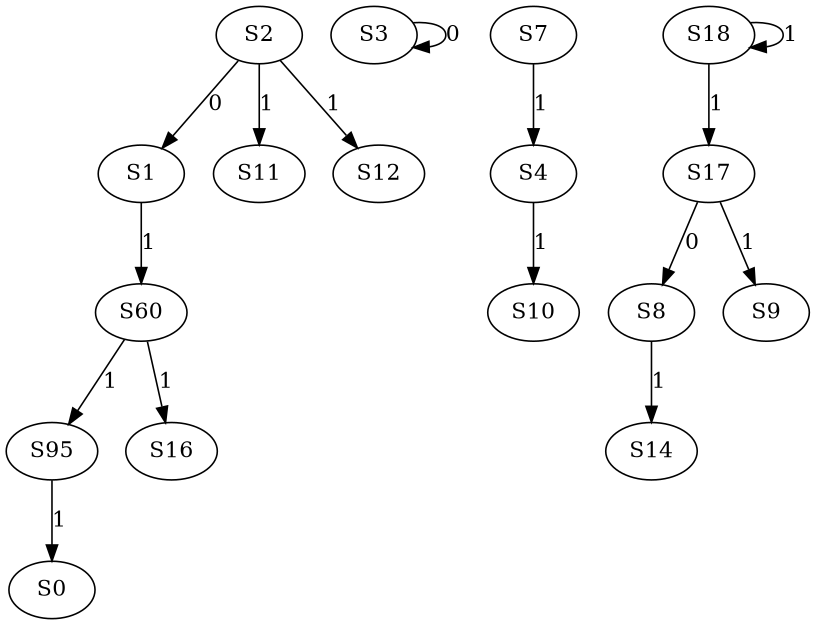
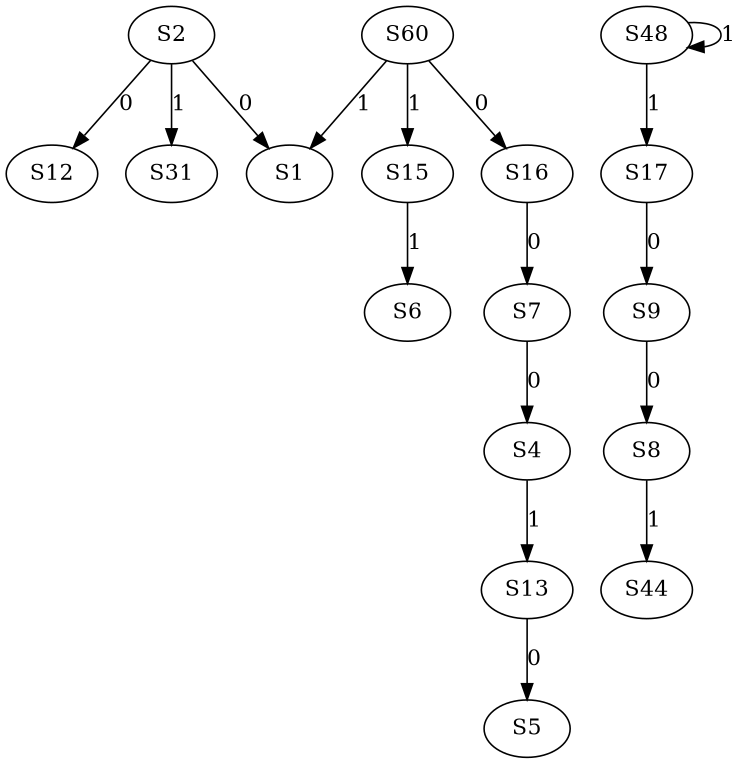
node "S3": removed
node "S18": label "S18" -> "S48"
edge "S2" -> "S12": label "1" -> "0"
edge "S7" -> "S4": label "1" -> "0"
node "S11": label "S11" -> "S31"
edge "S1" -> "S60": reversed
edge "S16" -> "S7": added, label "0"
edge "S17" -> "S8": now "S9" -> "S8"
edge "S17" -> "S9": label "1" -> "0"
node "S10": label "S10" -> "S13"
edge "S60" -> "S16": label "1" -> "0"
node "S95": label "S95" -> "S15"
node "S14": label "S14" -> "S44"
node "S0": label "S0" -> "S6"
node "S5": added
